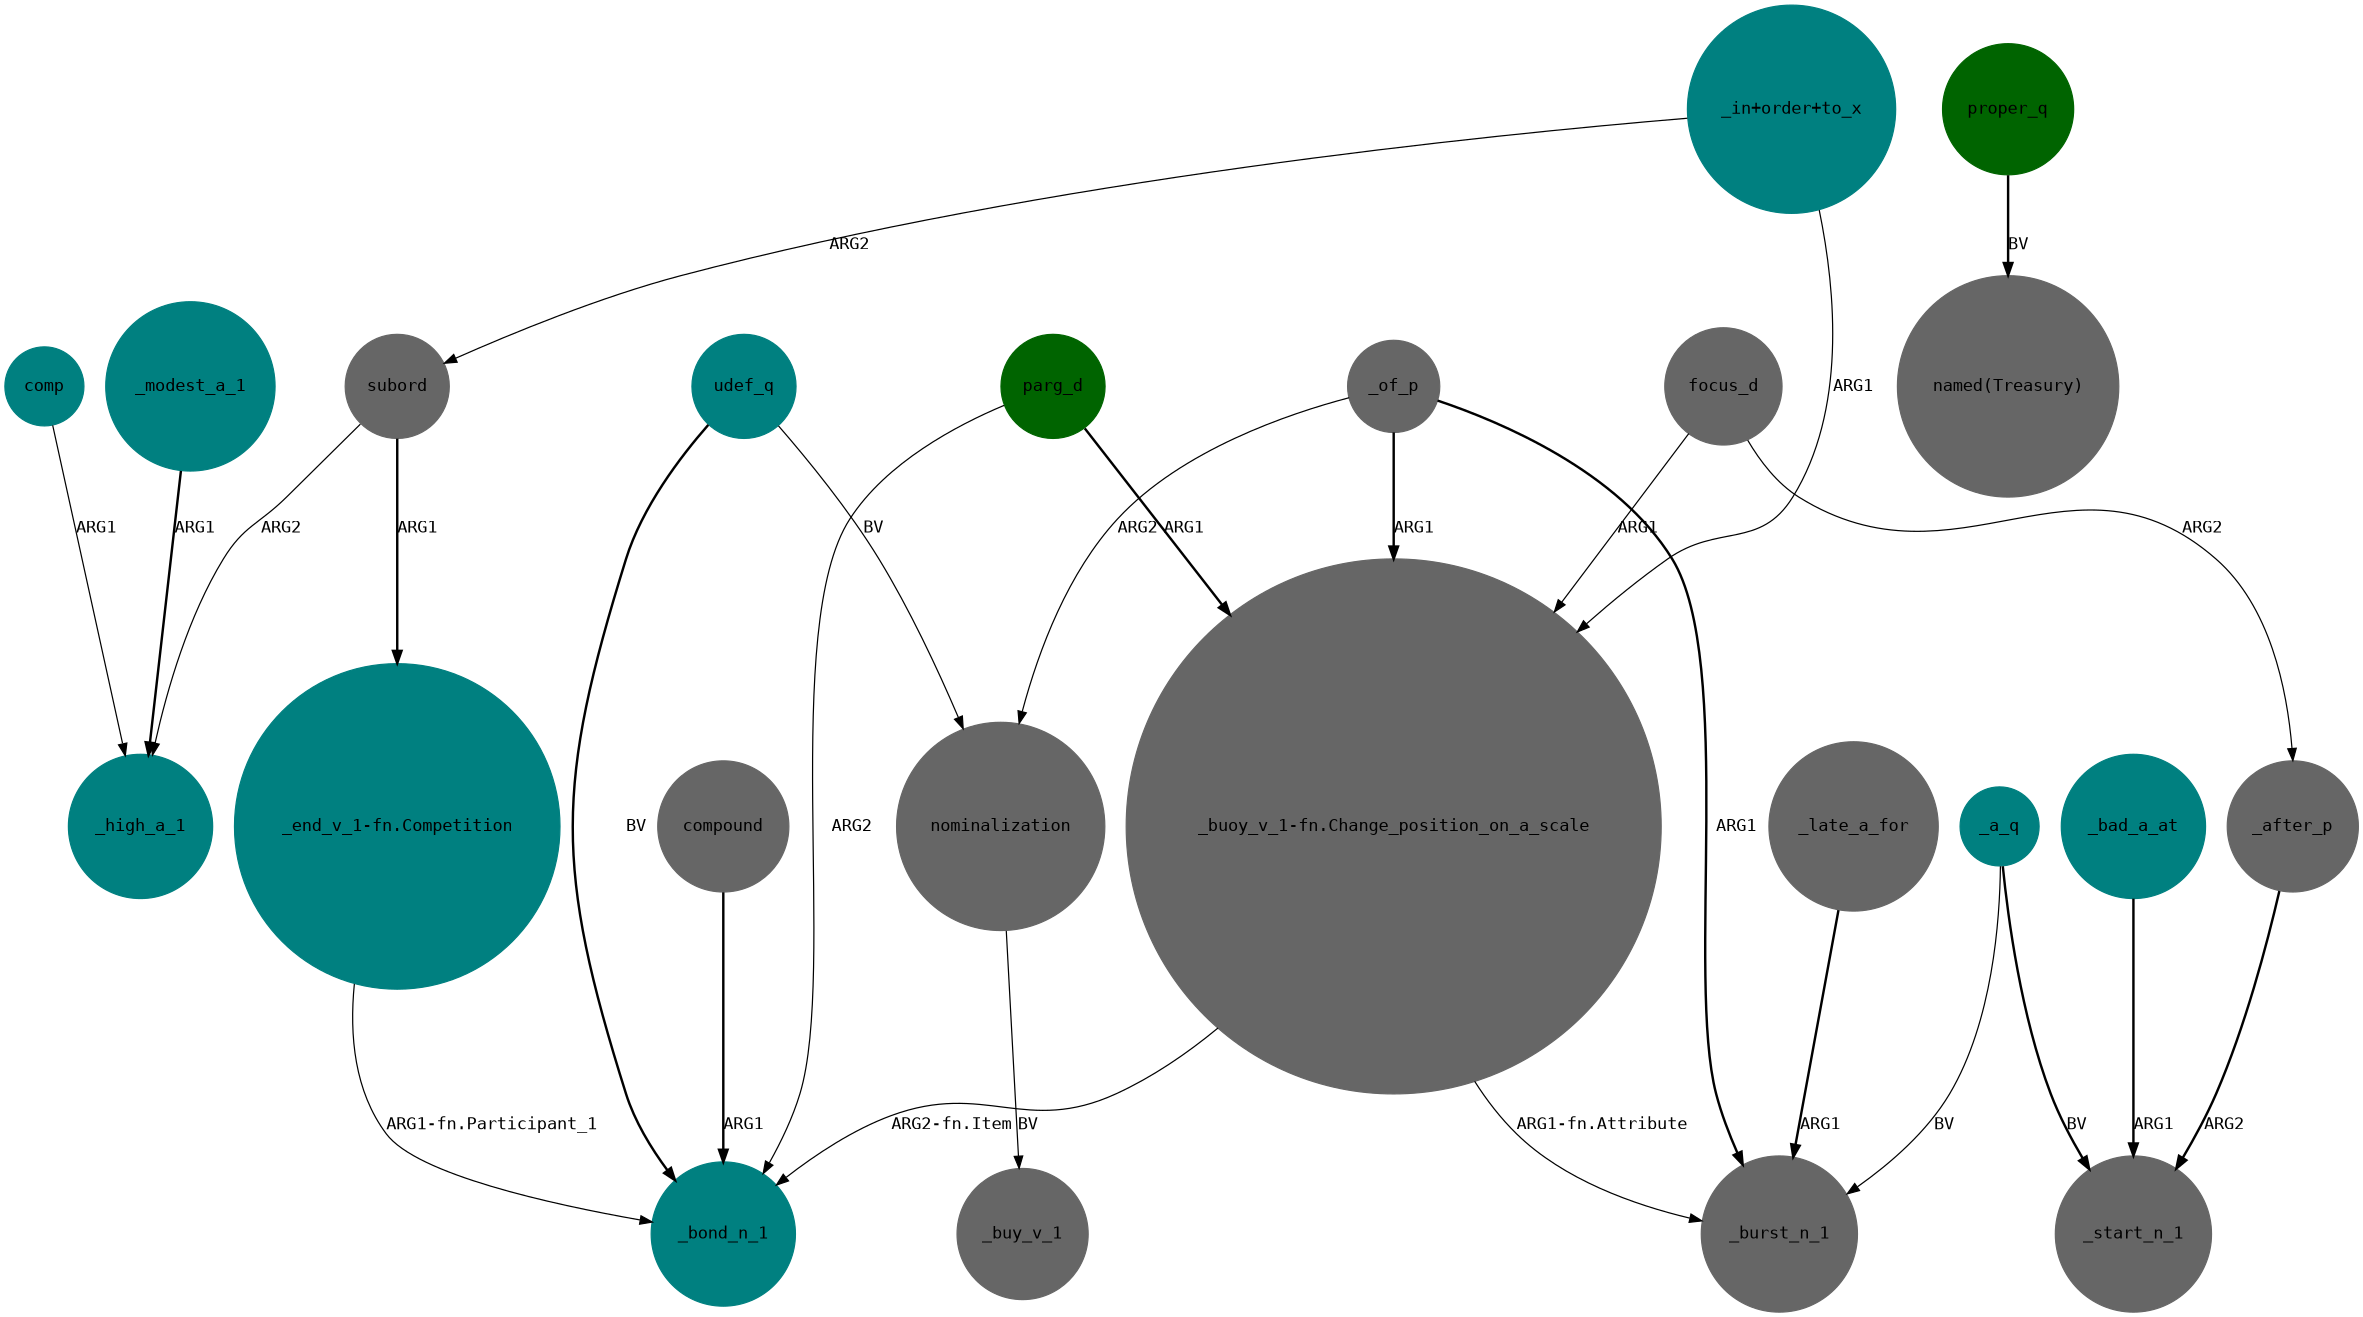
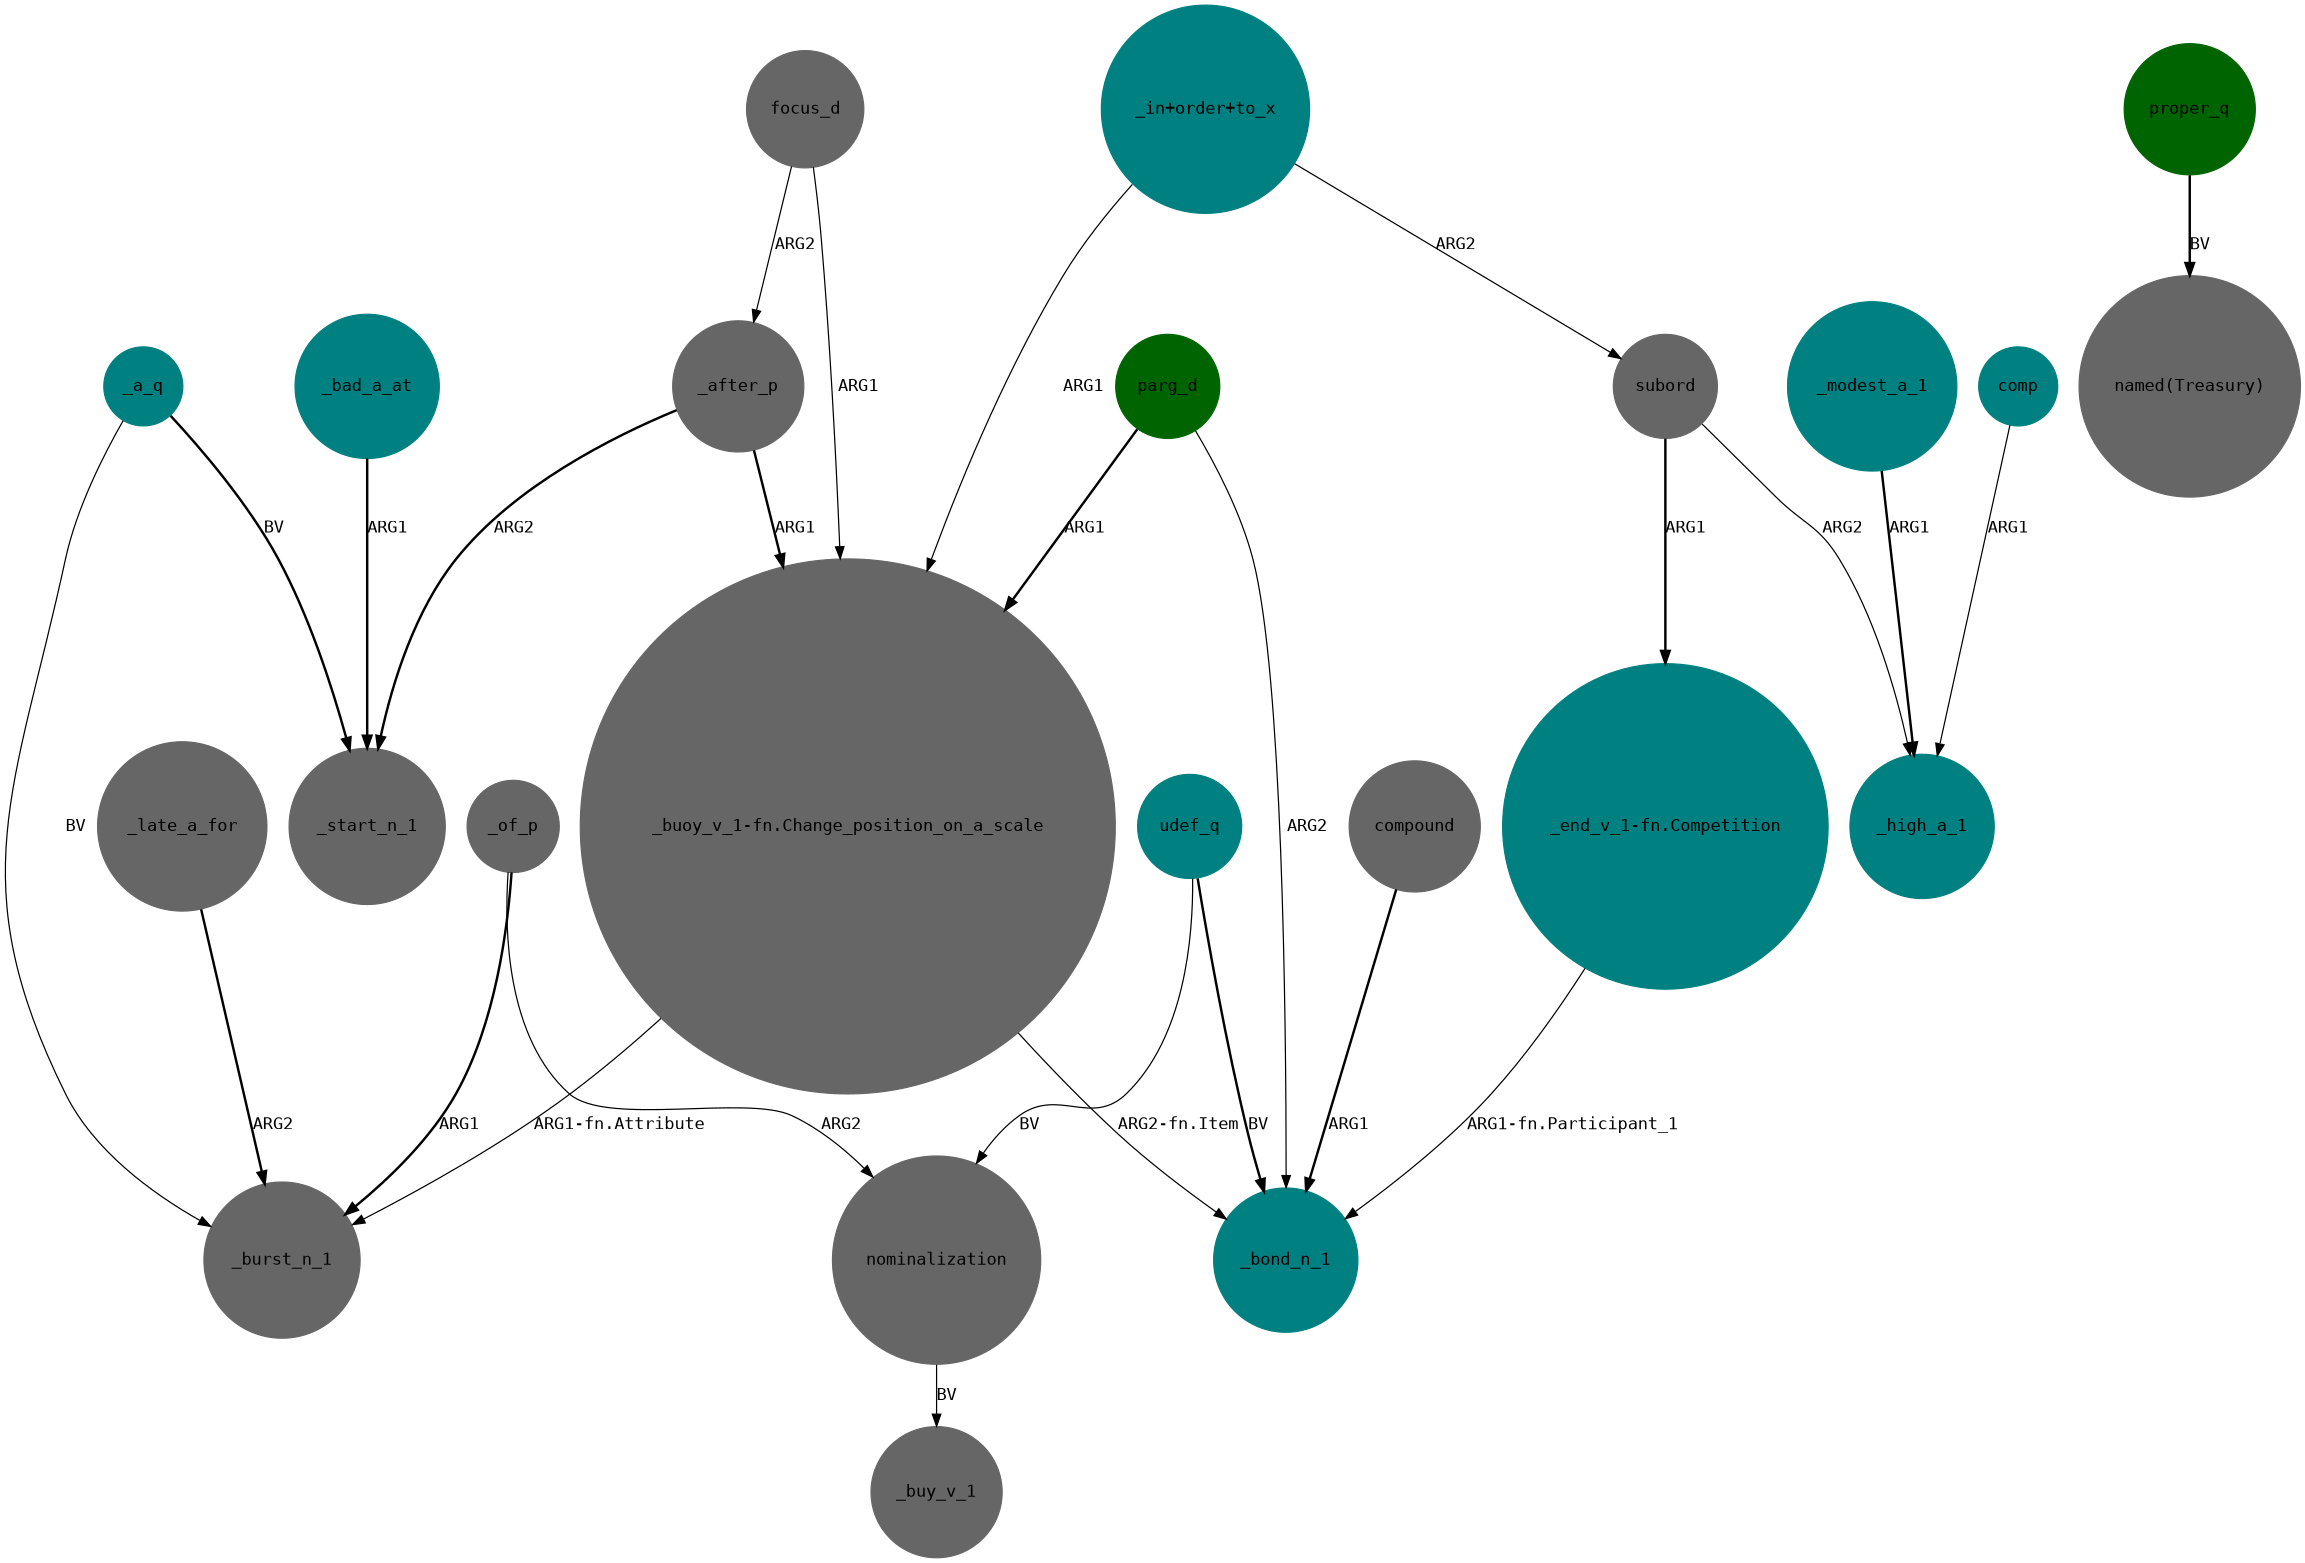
edge "_of_p" -> "_buoy_v_1-fn.Change_position_on_a_scale": now "_after_p" -> "_buoy_v_1-fn.Change_position_on_a_scale"
edge "_late_a_for" -> "_burst_n_1": label "ARG1" -> "ARG2"
